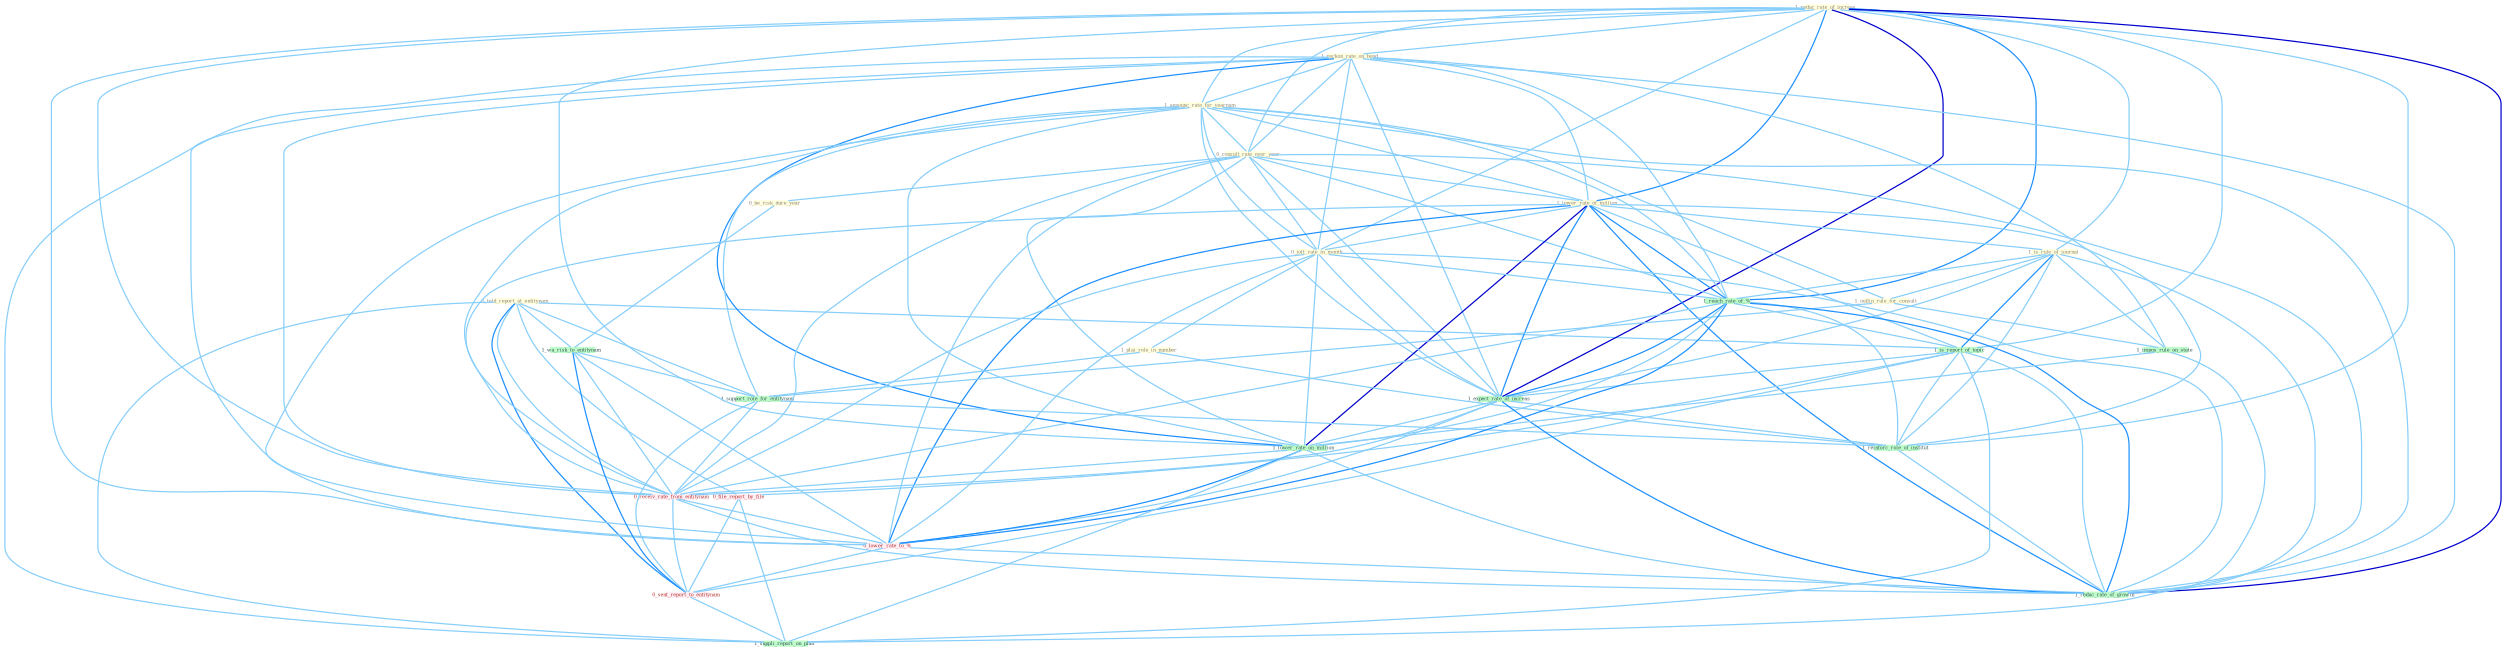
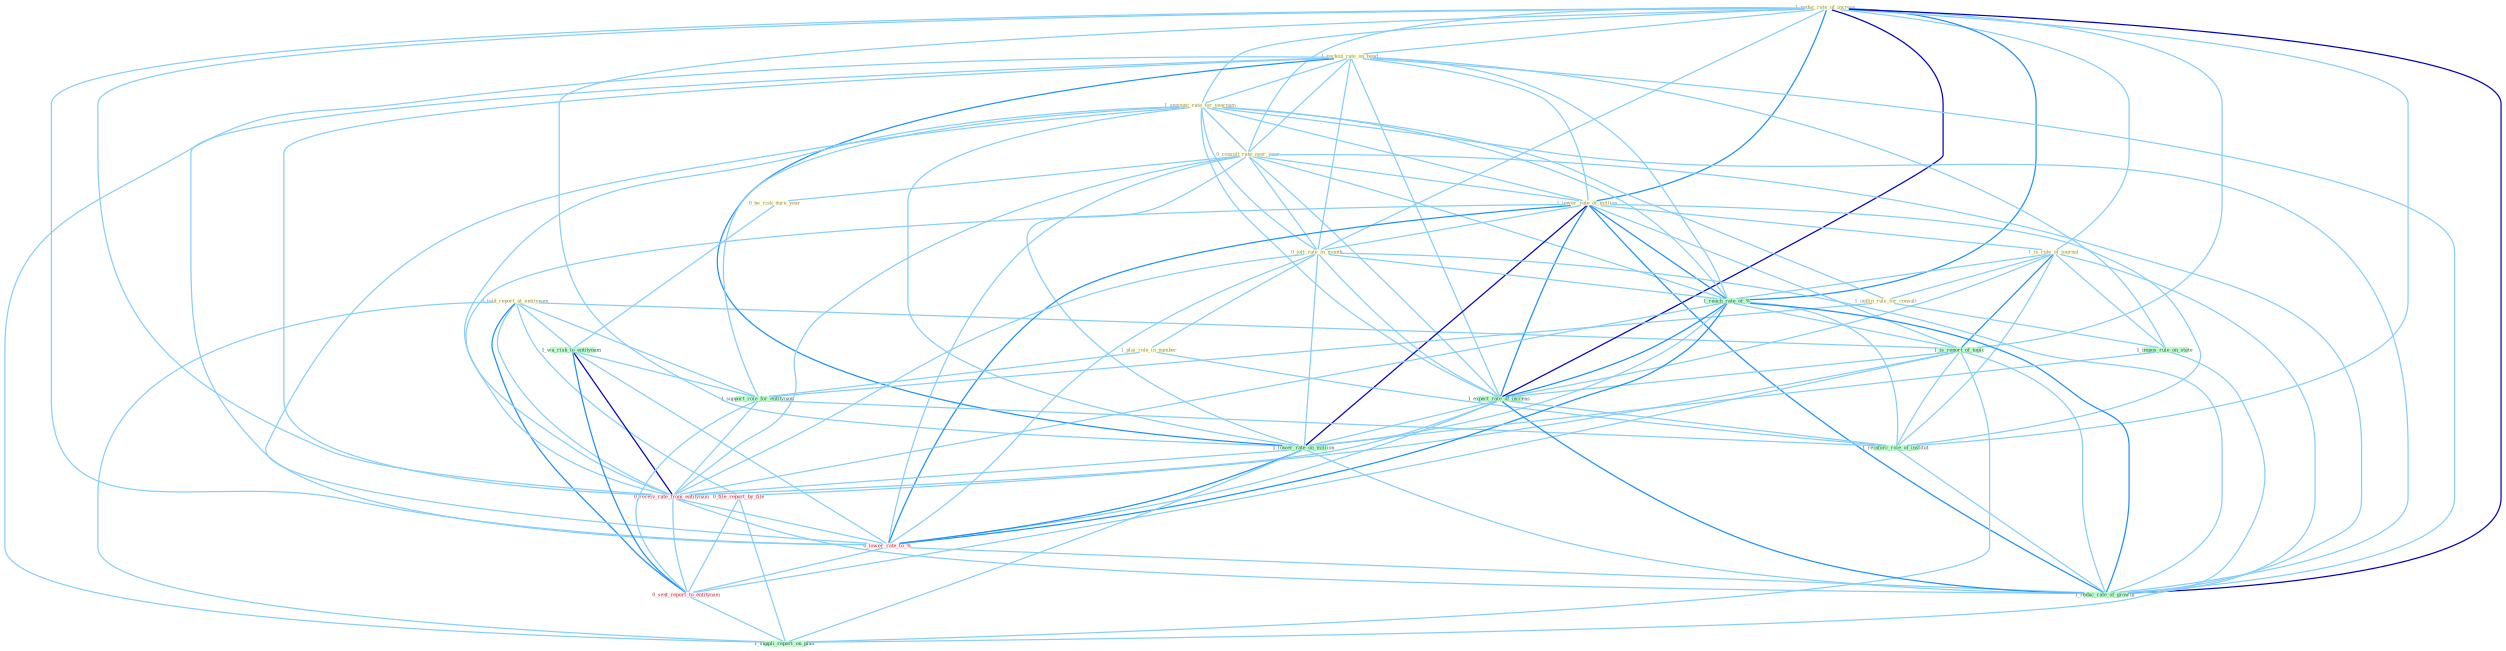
edge "1_wa_risk_to_entitynam" -- "0_receiv_rate_from_entitynam": color #87cefa -> #0000cd
